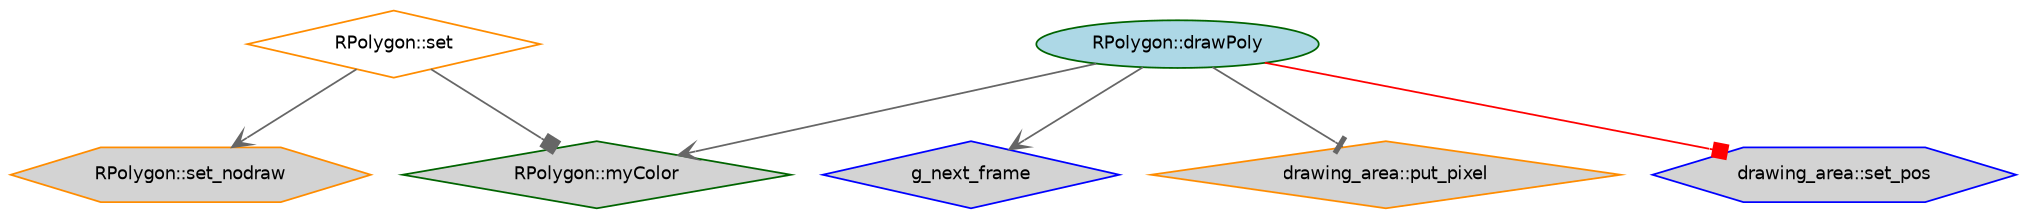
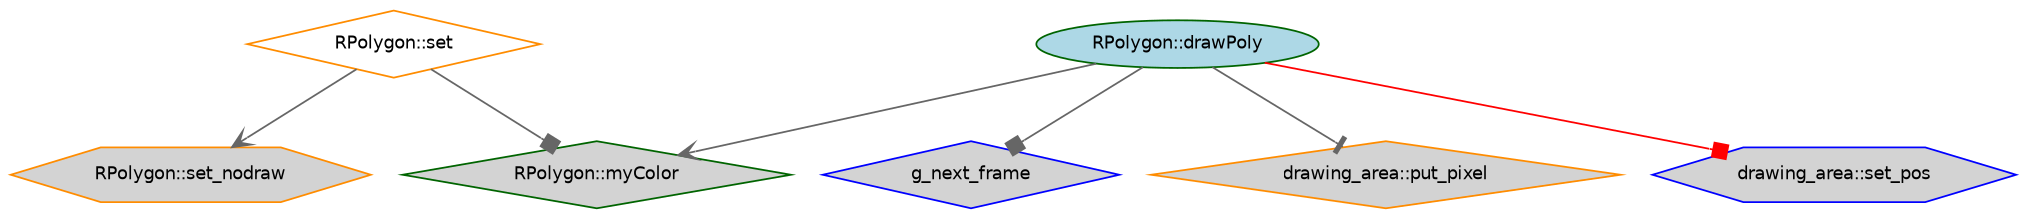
edge "RPolygon::drawPoly" -> "g_next_frame": arrowhead vee -> box
